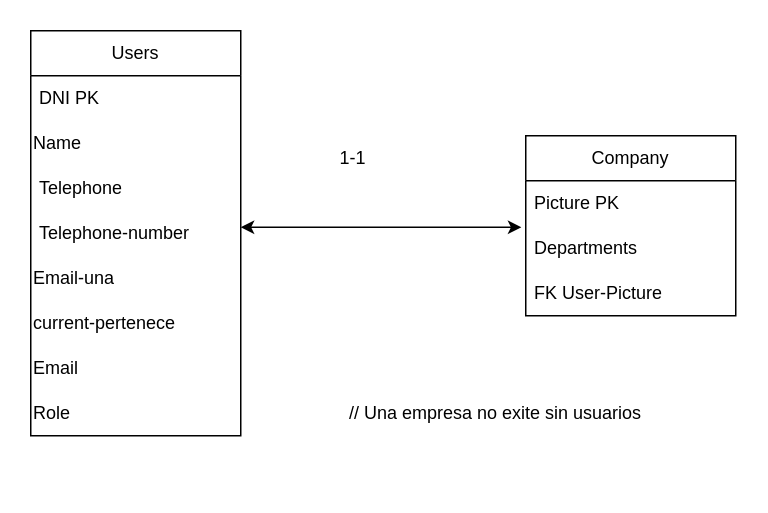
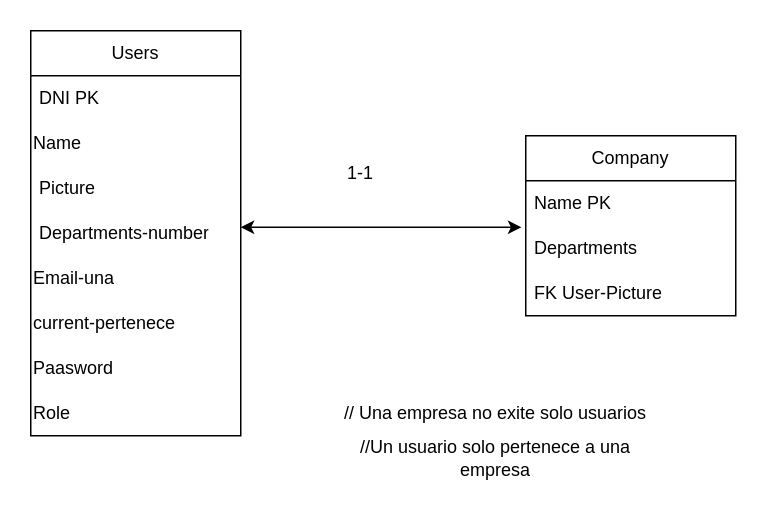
node "1-1": moved (353, 158) -> (361, 173)
node "Telephone": label "Telephone" -> "Picture"
node "Picture PK": label "Picture PK" -> "Name PK"
node "Telephone-number": label "Telephone-number" -> "Departments-number"
node "Email": label "Email" -> "Paasword"
node "// Una empresa no exite sin usuarios": label "// Una empresa no exite sin usuarios" -> "// Una empresa no exite solo usuarios"
node "//Un usuario solo pertenece a una empresa": added
